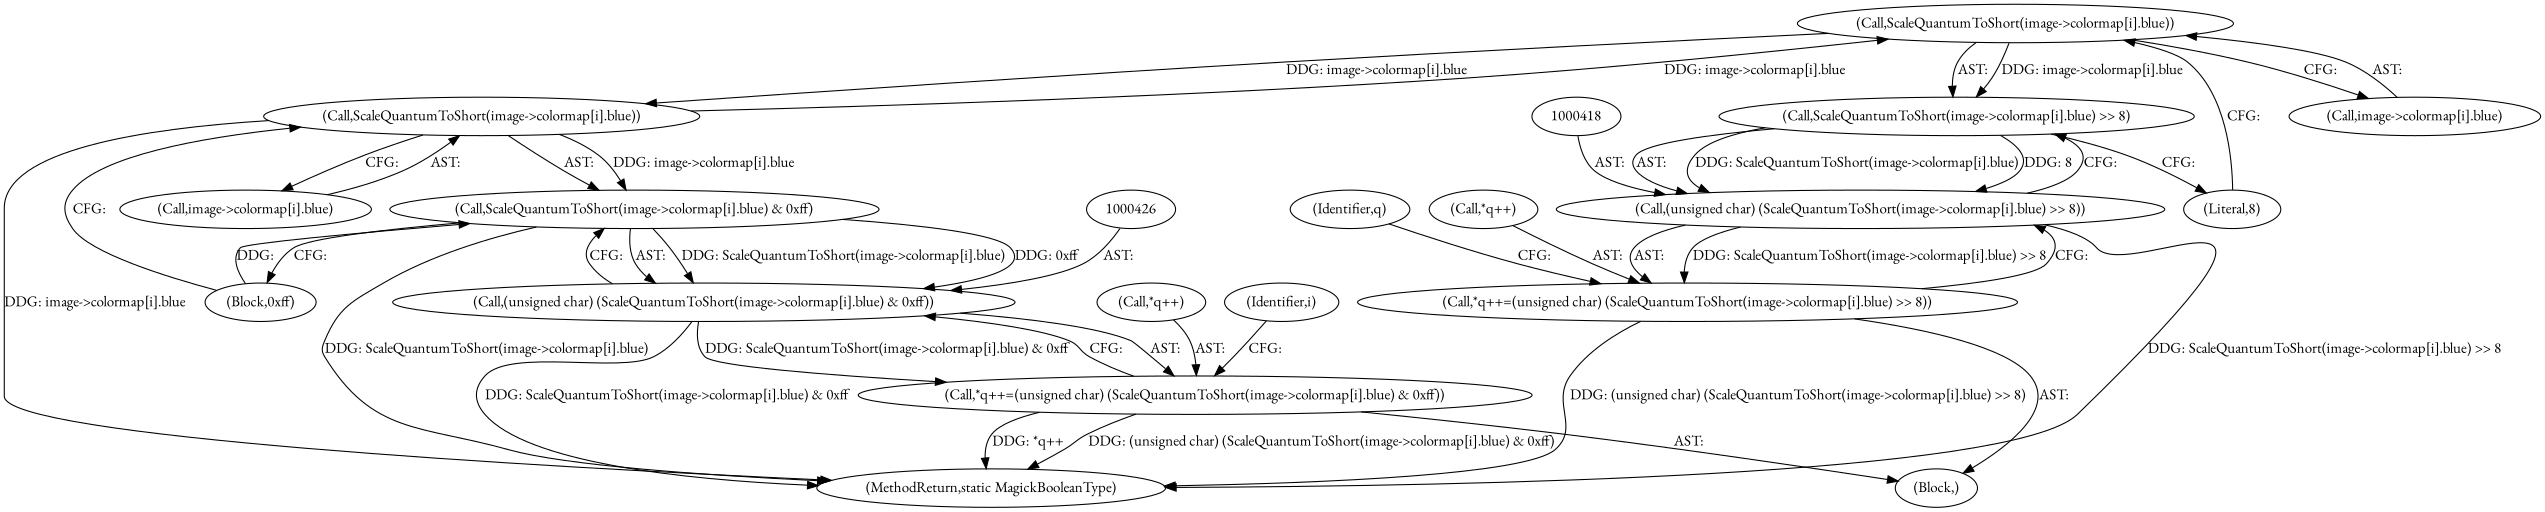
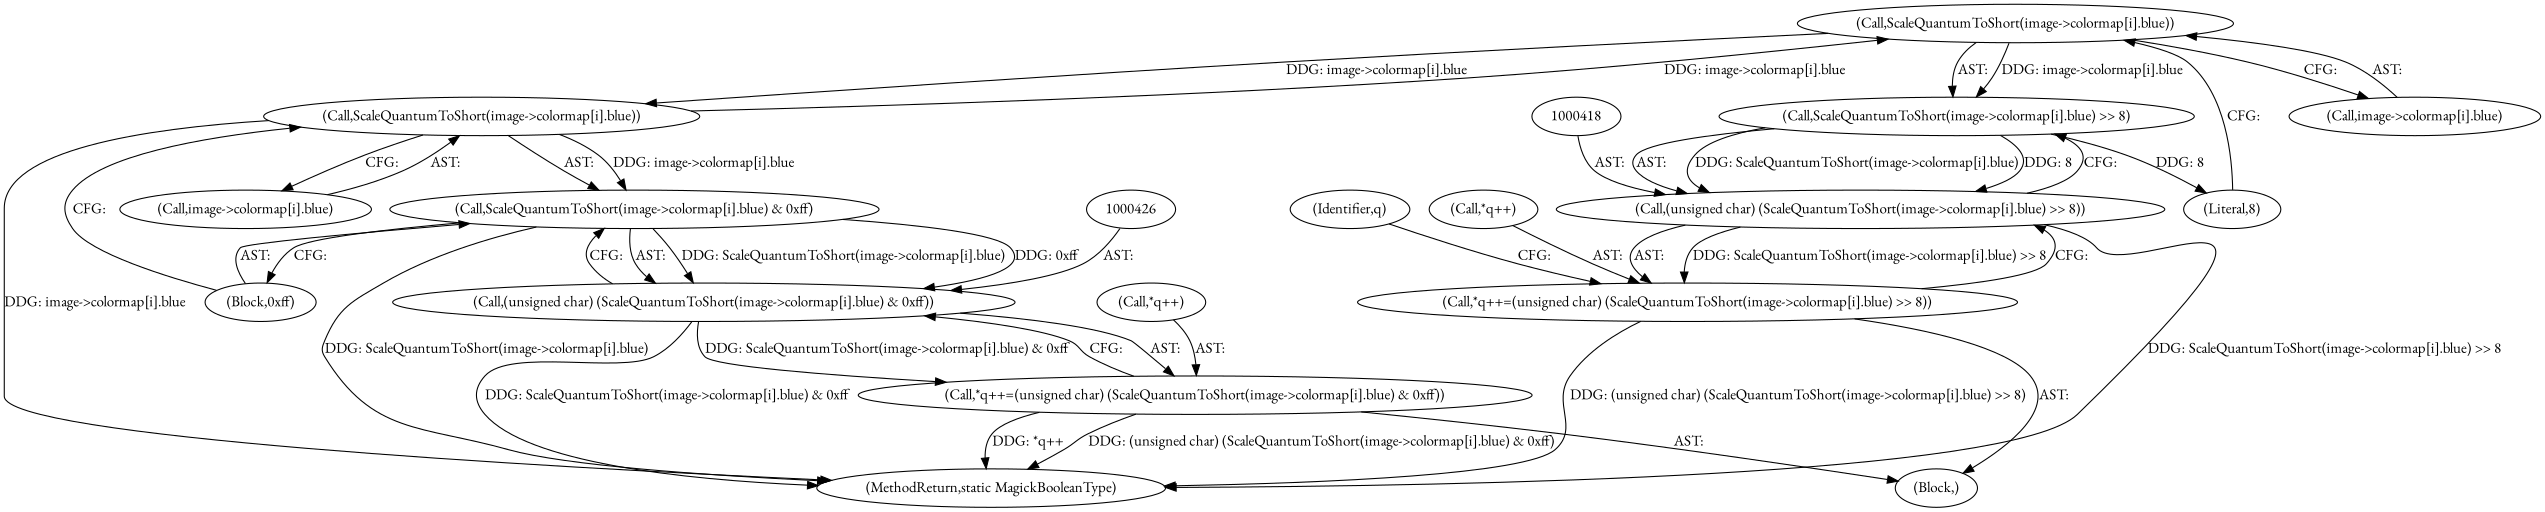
edge "(Call,ScaleQuantumToShort(image->colormap[i].blue) >> 8)" -> "(Literal,8)": label "CFG: " -> "DDG: 8"
edge "(Block,0xff)" -> "(Call,ScaleQuantumToShort(image->colormap[i].blue) & 0xff)": label "DDG: " -> "AST: "
node "(Identifier,i)": removed
